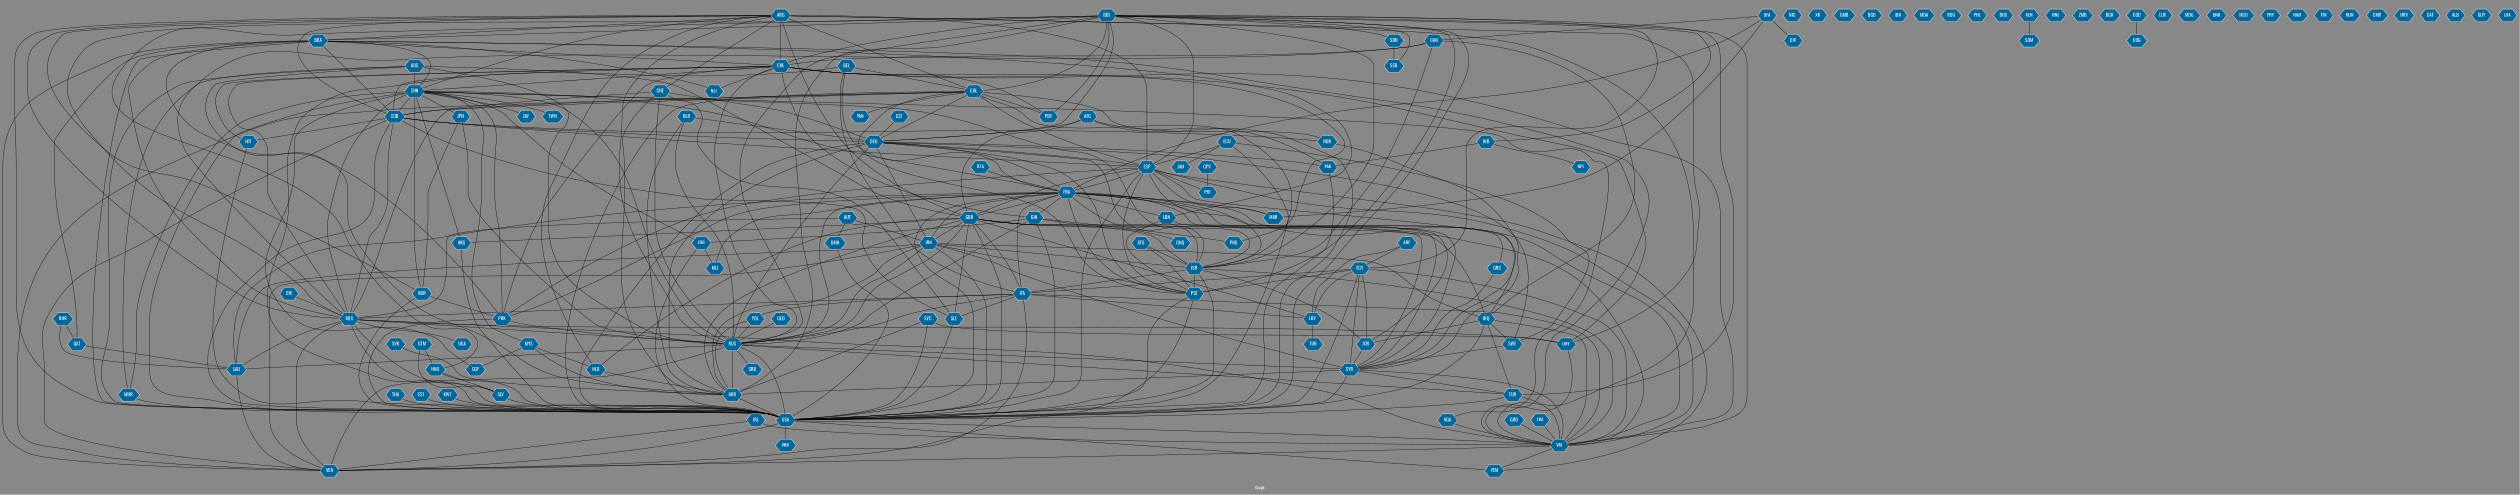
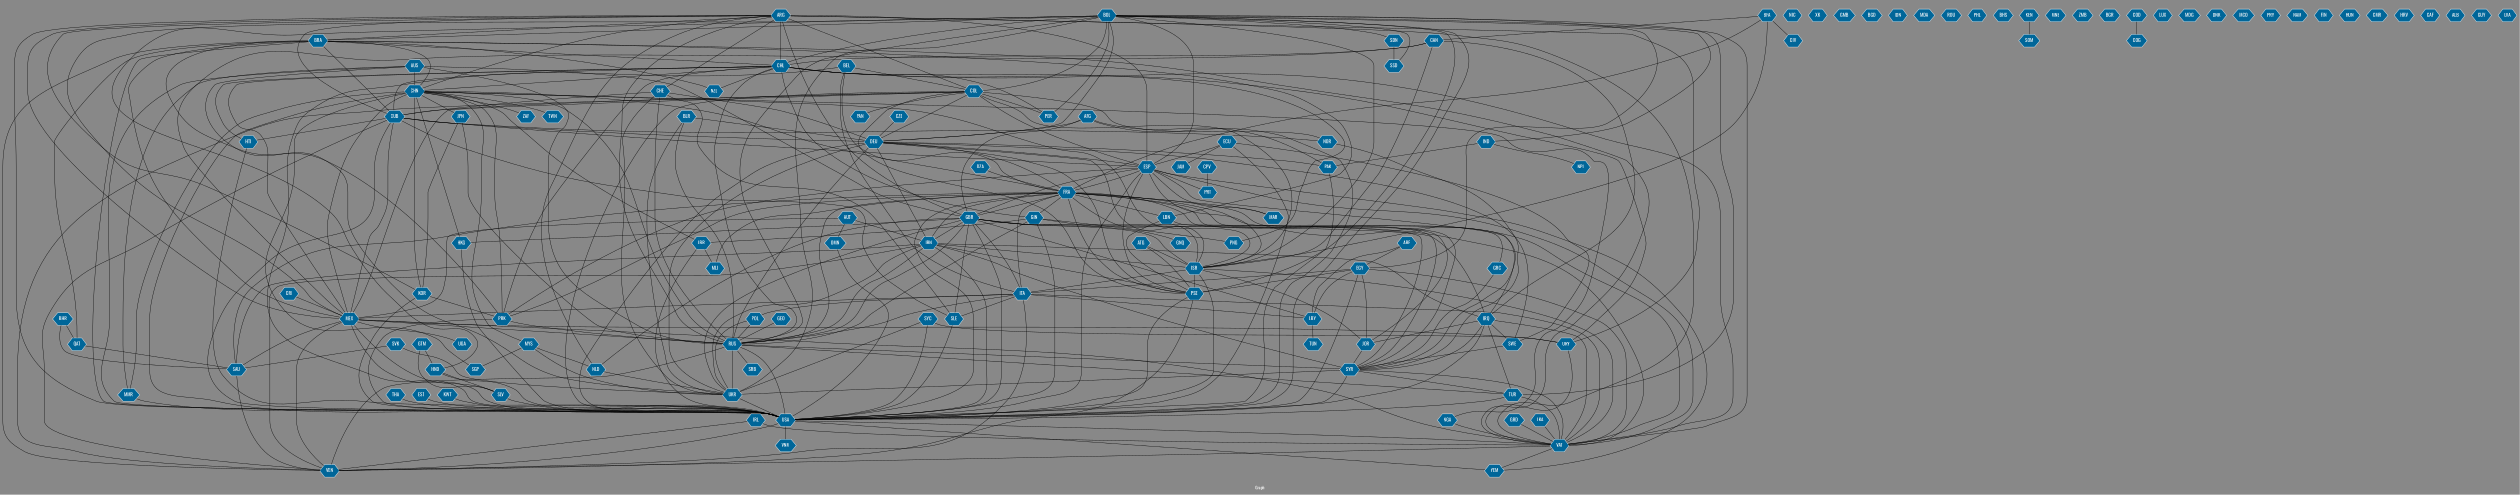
edge "CHN" -- "CUB": removed
edge "BFA" -- "MAR": now "BFA" -- "ISR"
edge "EGY" -- "SYR": now "IRQ" -- "SYR"
edge "RUS" -- "SAU": now "SVK" -- "SAU"
